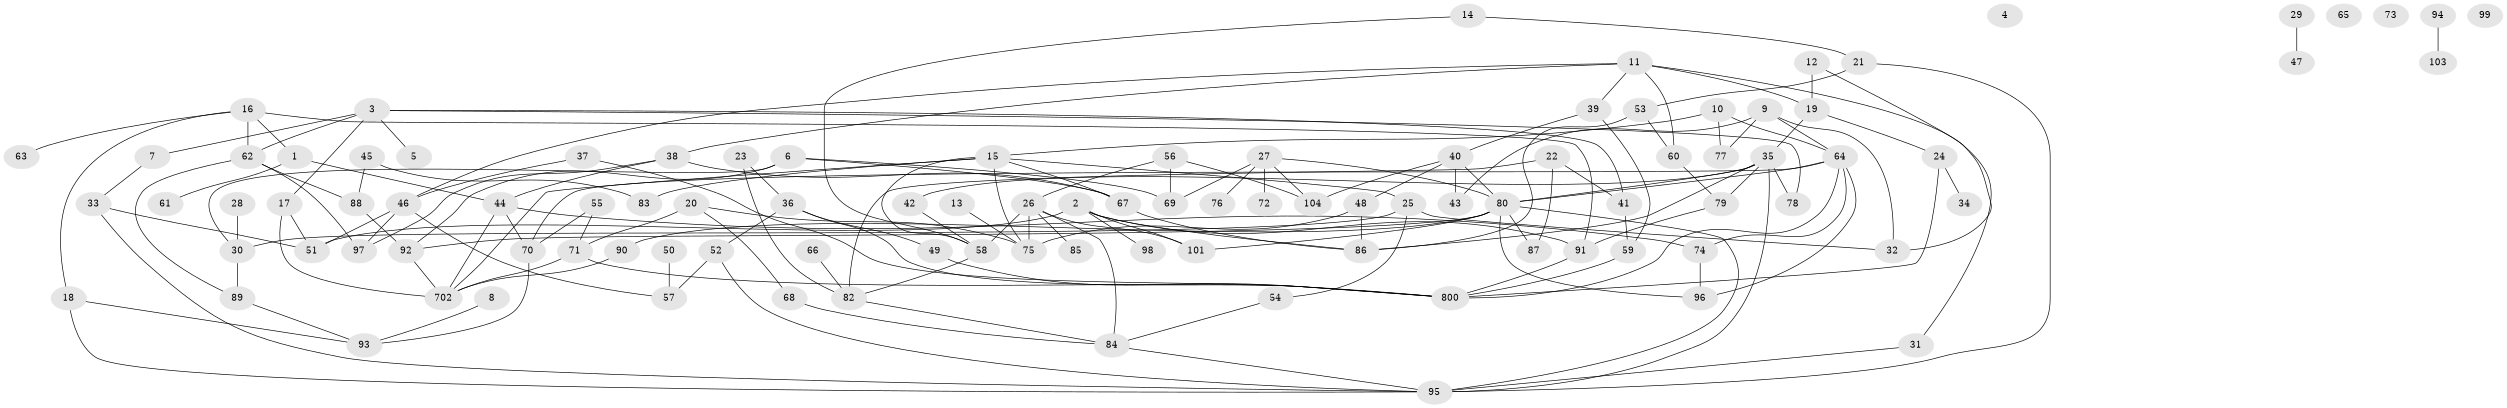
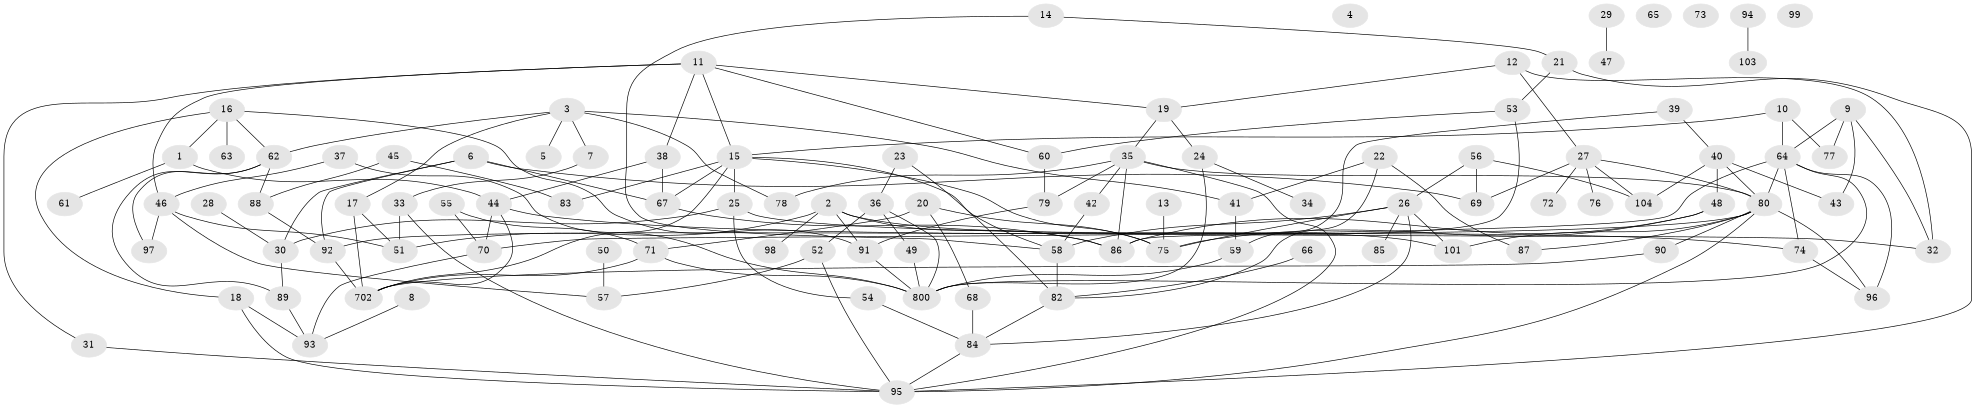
edge "11" -- "39": now "11" -- "15"
edge "12" -- "27": added
edge "38" -- "97": removed
